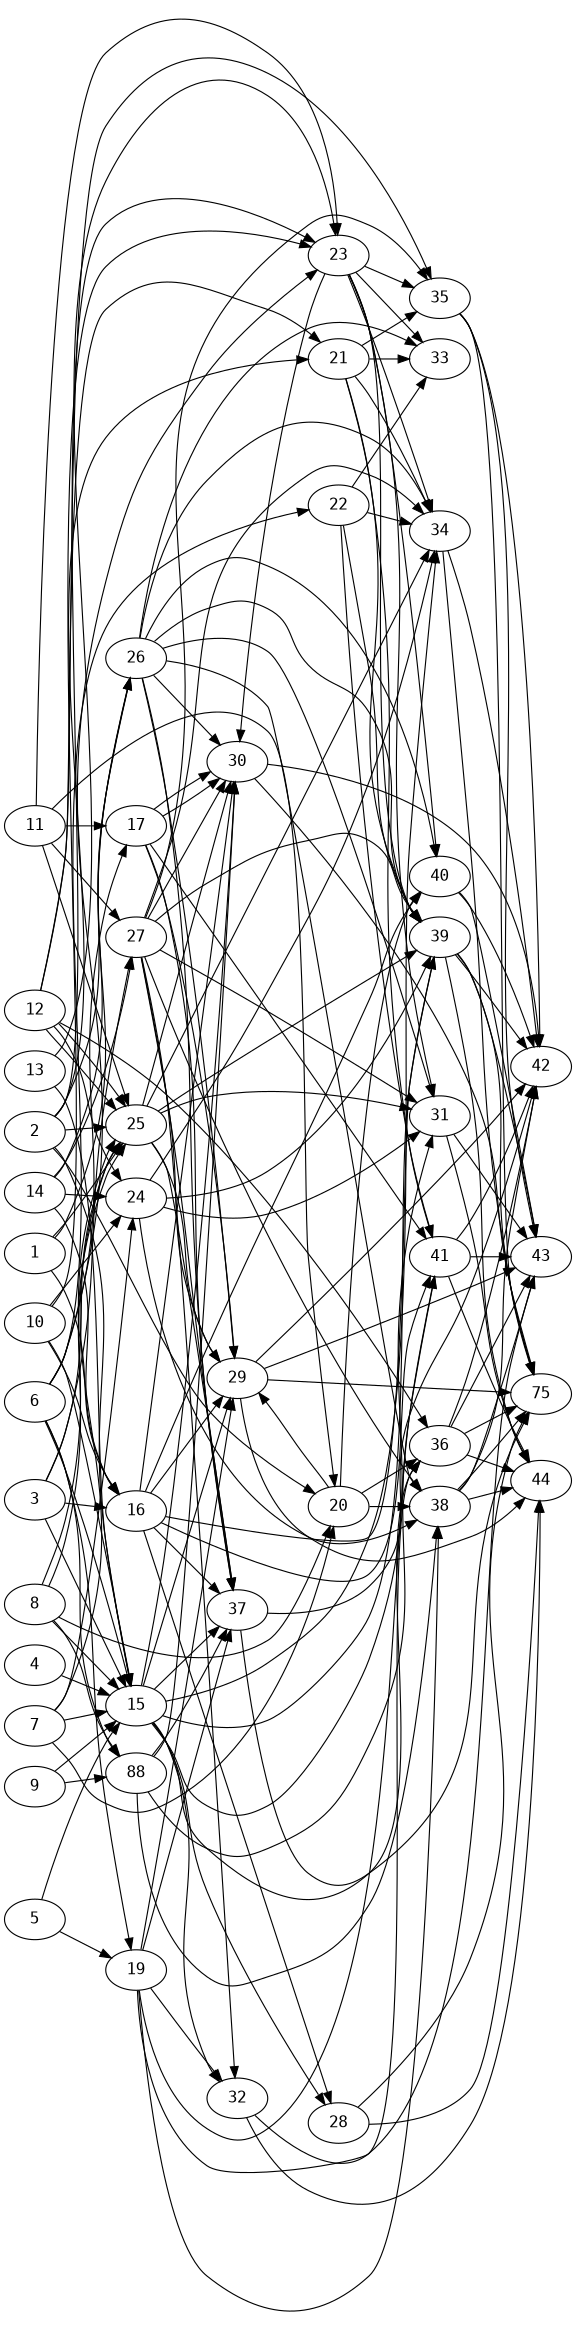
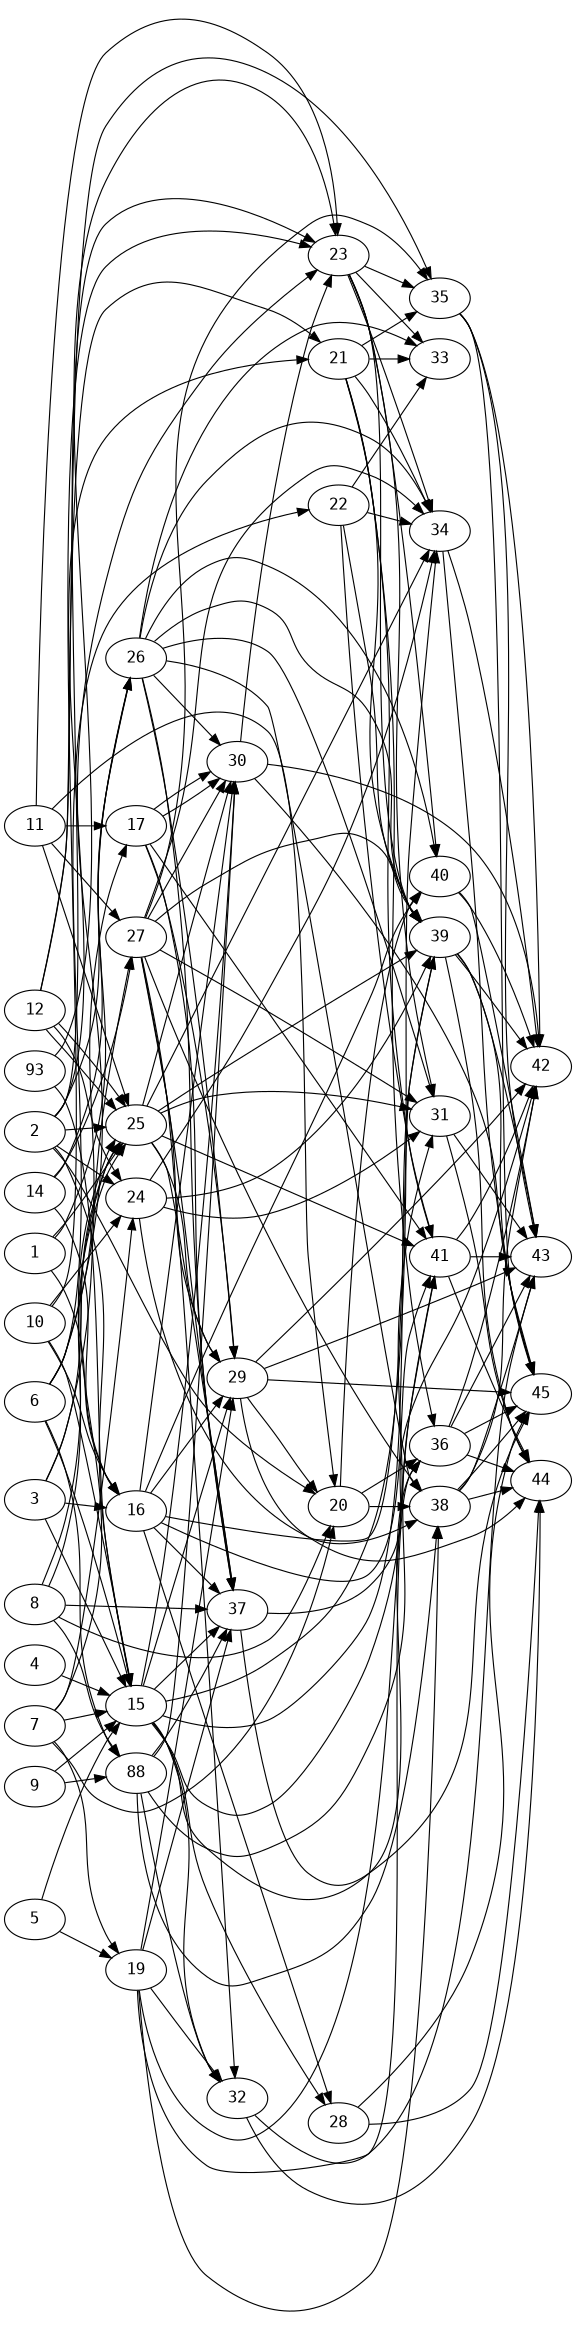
edge "23" -> "30": reversed
node "13": label "13" -> "93"
edge "25" -> "41": added
edge "14" -> "24": now "2" -> "24"
edge "12" -> "36": now "21" -> "36"
node "75": label "75" -> "45"
edge "20" -> "29": reversed
edge "8" -> "15": now "8" -> "37"
edge "6" -> "19": now "7" -> "19"
edge "88" -> "32": added
